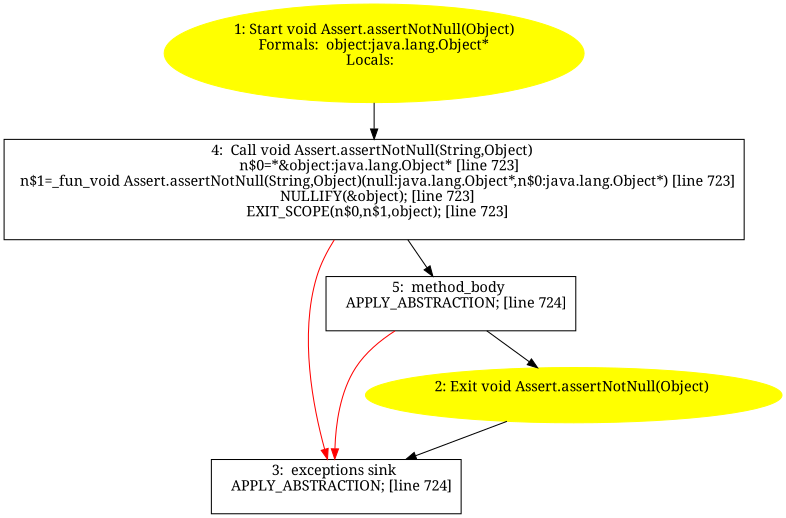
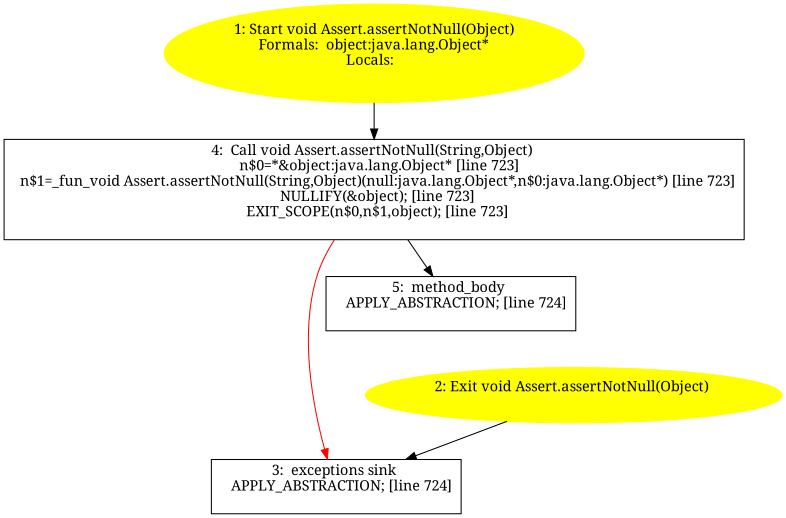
edge "5:  method_body APPLY_ABSTRACTION; [line 724]" -> "2: Exit void Assert.assertNotNull(Object)": removed
edge "5:  method_body APPLY_ABSTRACTION; [line 724]" -> "3:  exceptions sink APPLY_ABSTRACTION; [line 724]": removed
